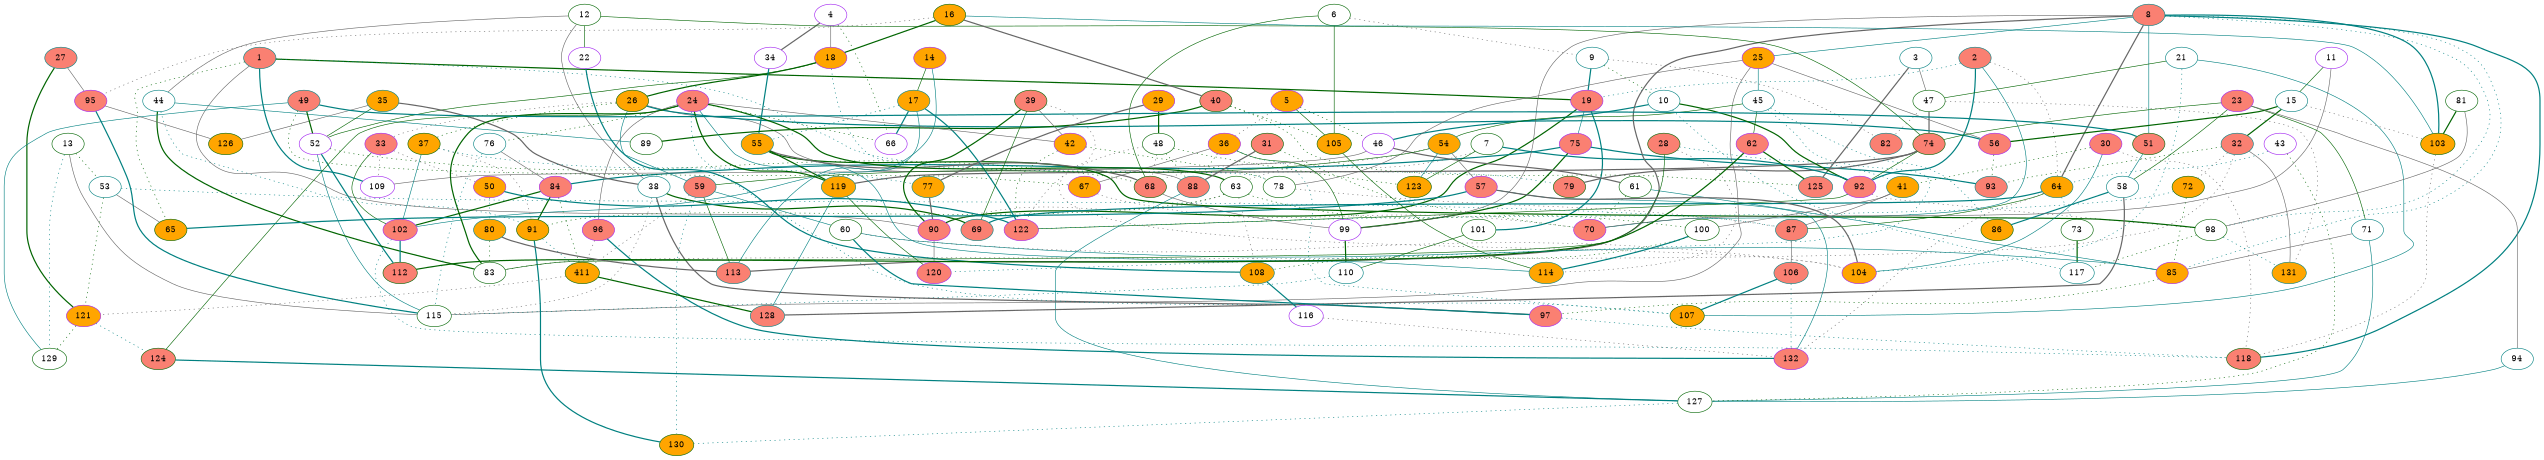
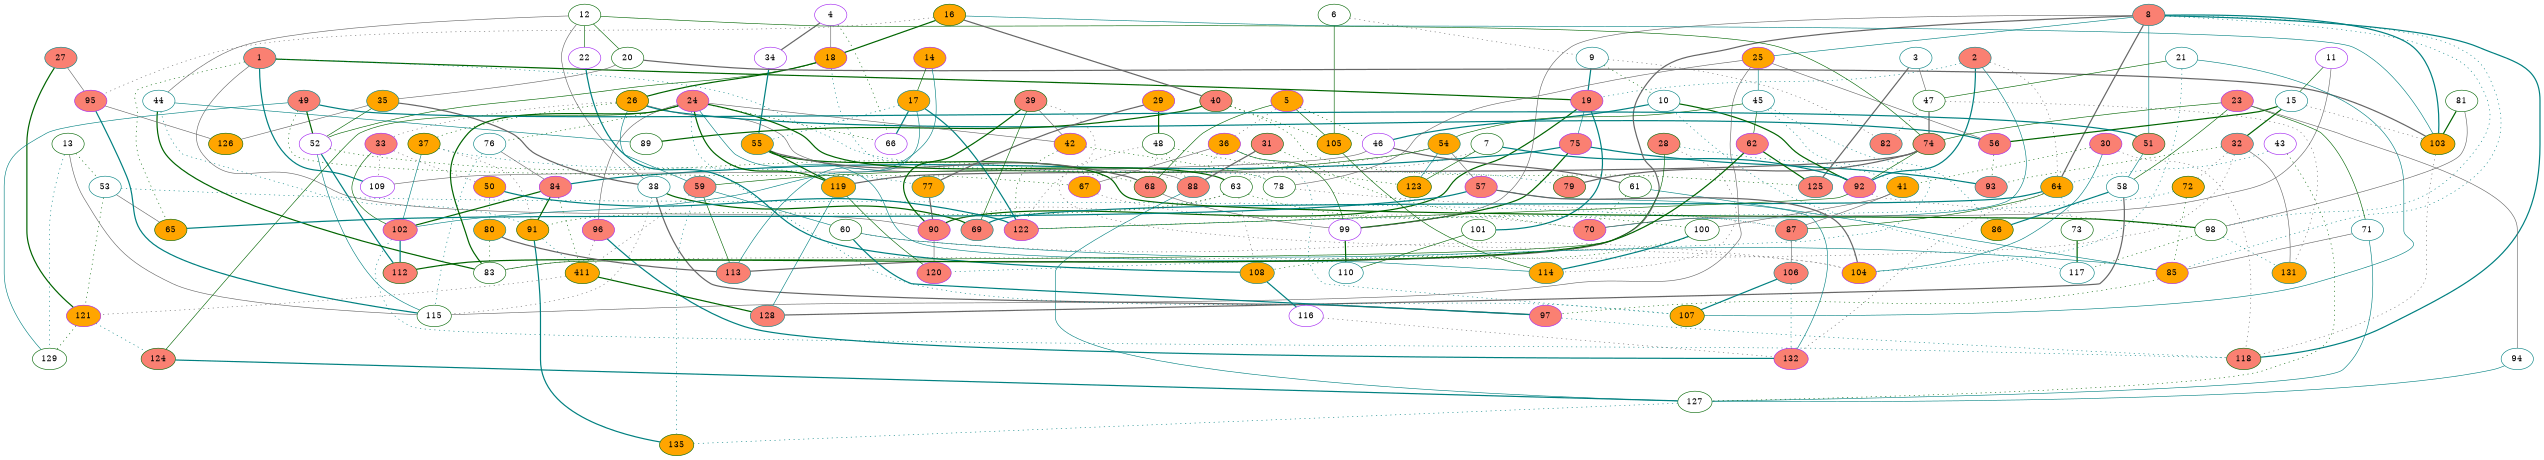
edge "6" -- "68": now "5" -- "68"
node "20": added
edge "110" -- "115": removed
node "130": label "130" -> "135"
